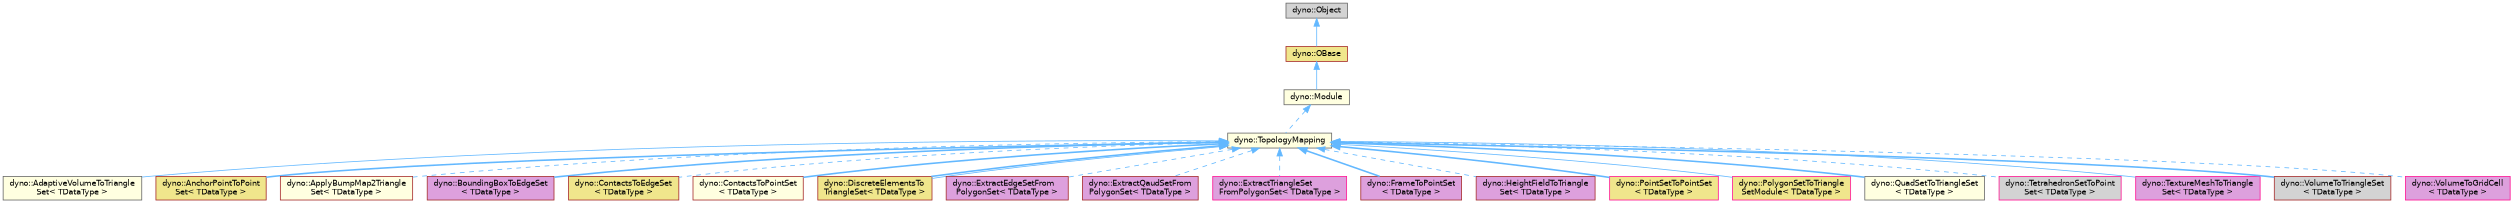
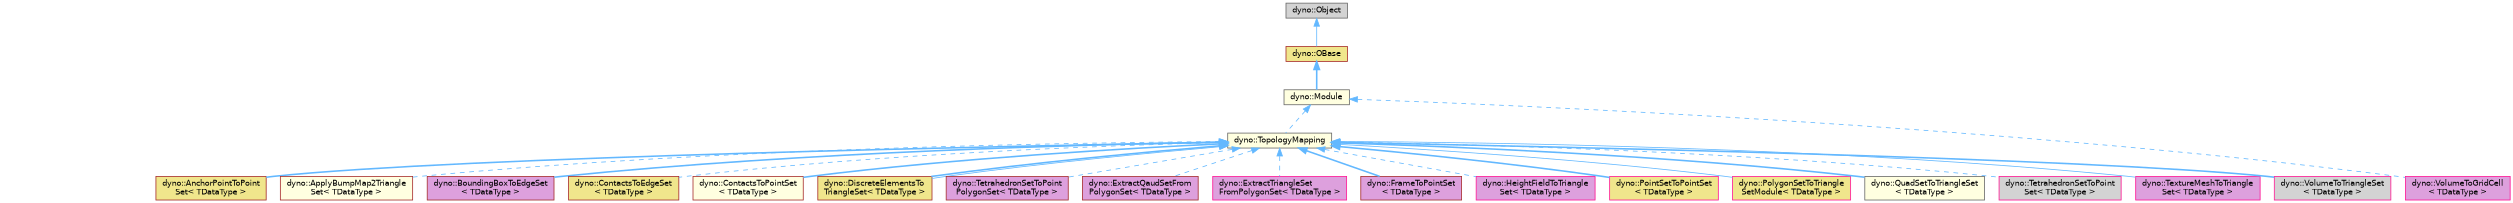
edge "dyno::Module" -> "dyno::OBase": style solid -> bold
edge "dyno::VolumeToGridCell < TDataType >" -> "dyno::TopologyMapping": now "dyno::VolumeToGridCell < TDataType >" -> "dyno::Module"
node "dyno::AdaptiveVolumeToTriangle Set< TDataType >": removed
node "dyno::ExtractEdgeSetFrom PolygonSet< TDataType >": label "dyno::ExtractEdgeSetFrom PolygonSet< TDataType >" -> "dyno::TetrahedronSetToPoint PolygonSet< TDataType >"
node "dyno::HeightFieldToTriangle Set< TDataType >": color brown -> deeppink
node "dyno::VolumeToTriangleSet < TDataType >": color brown -> deeppink
